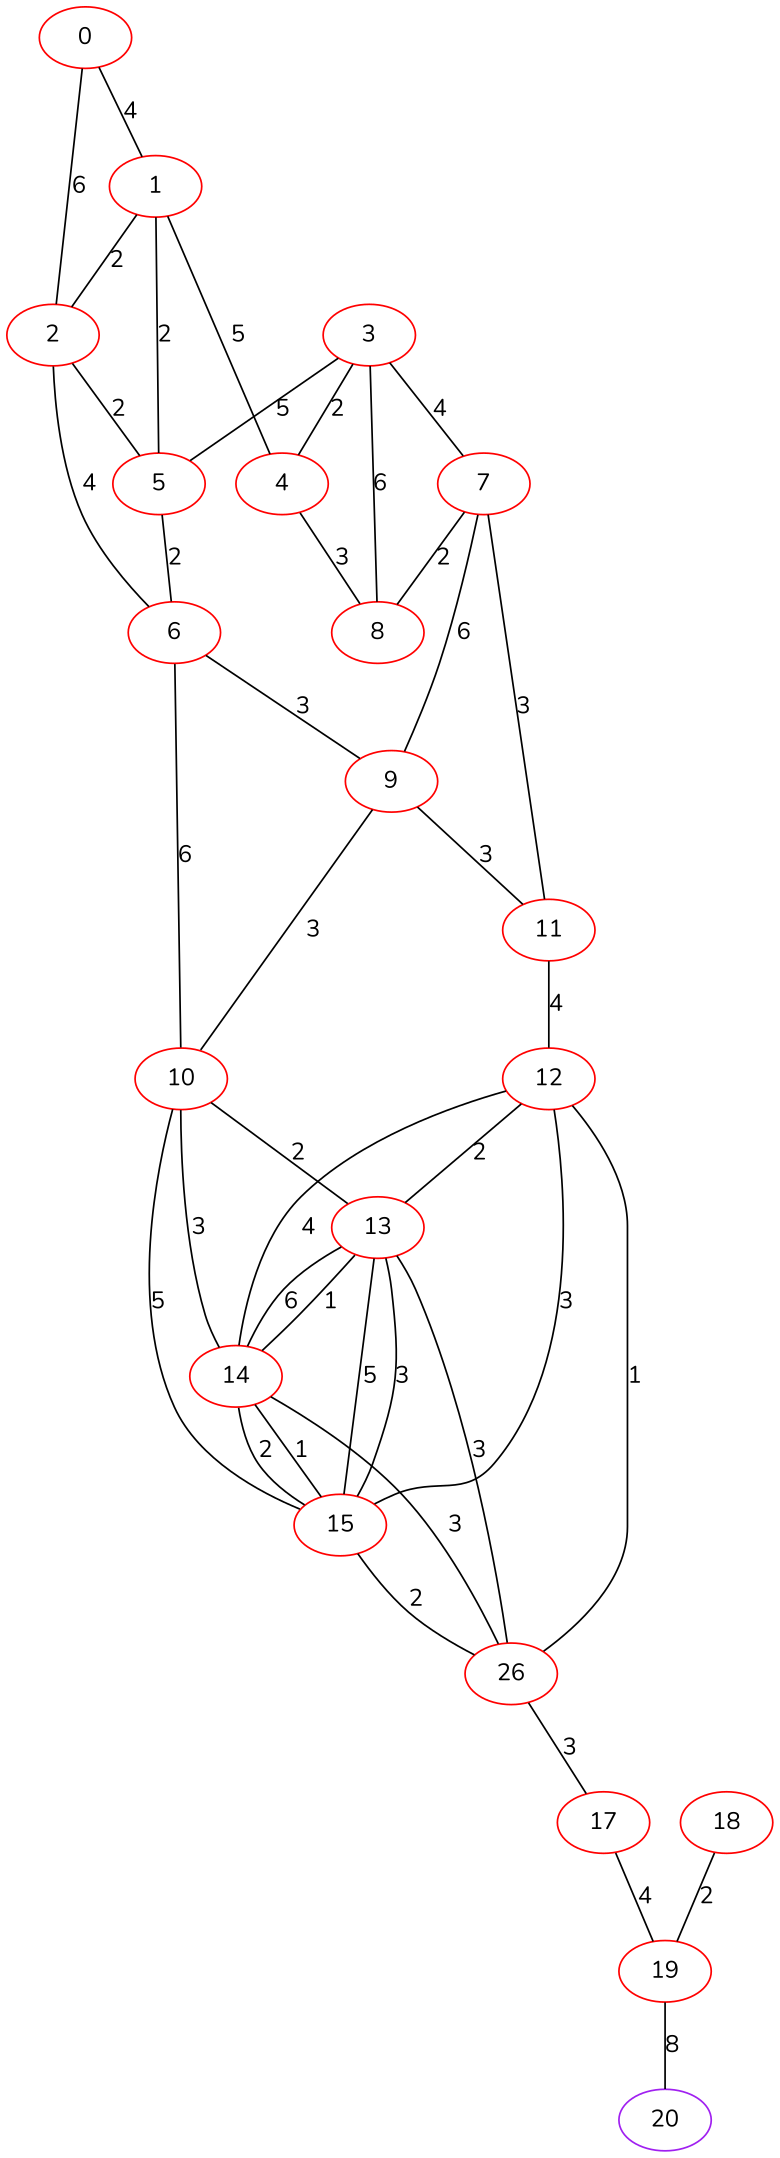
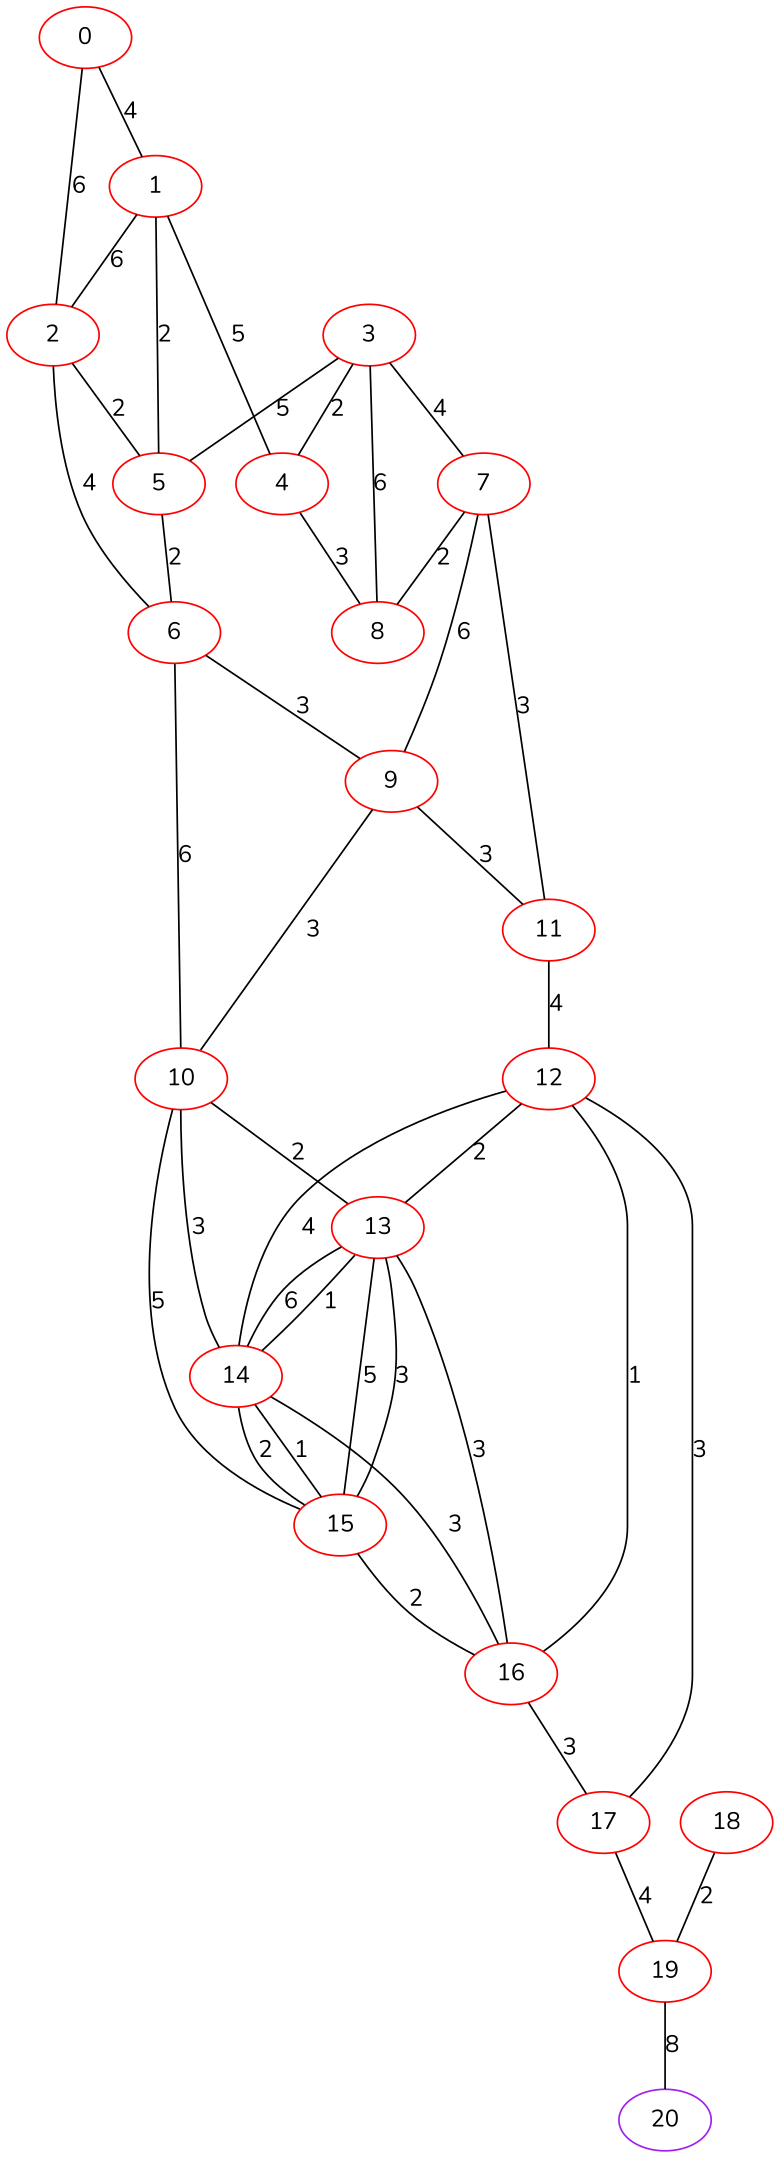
edge "1" -- "2": label "2" -> "6"
edge "12" -- "15": now "12" -- "17"
node "26": label "26" -> "16"
